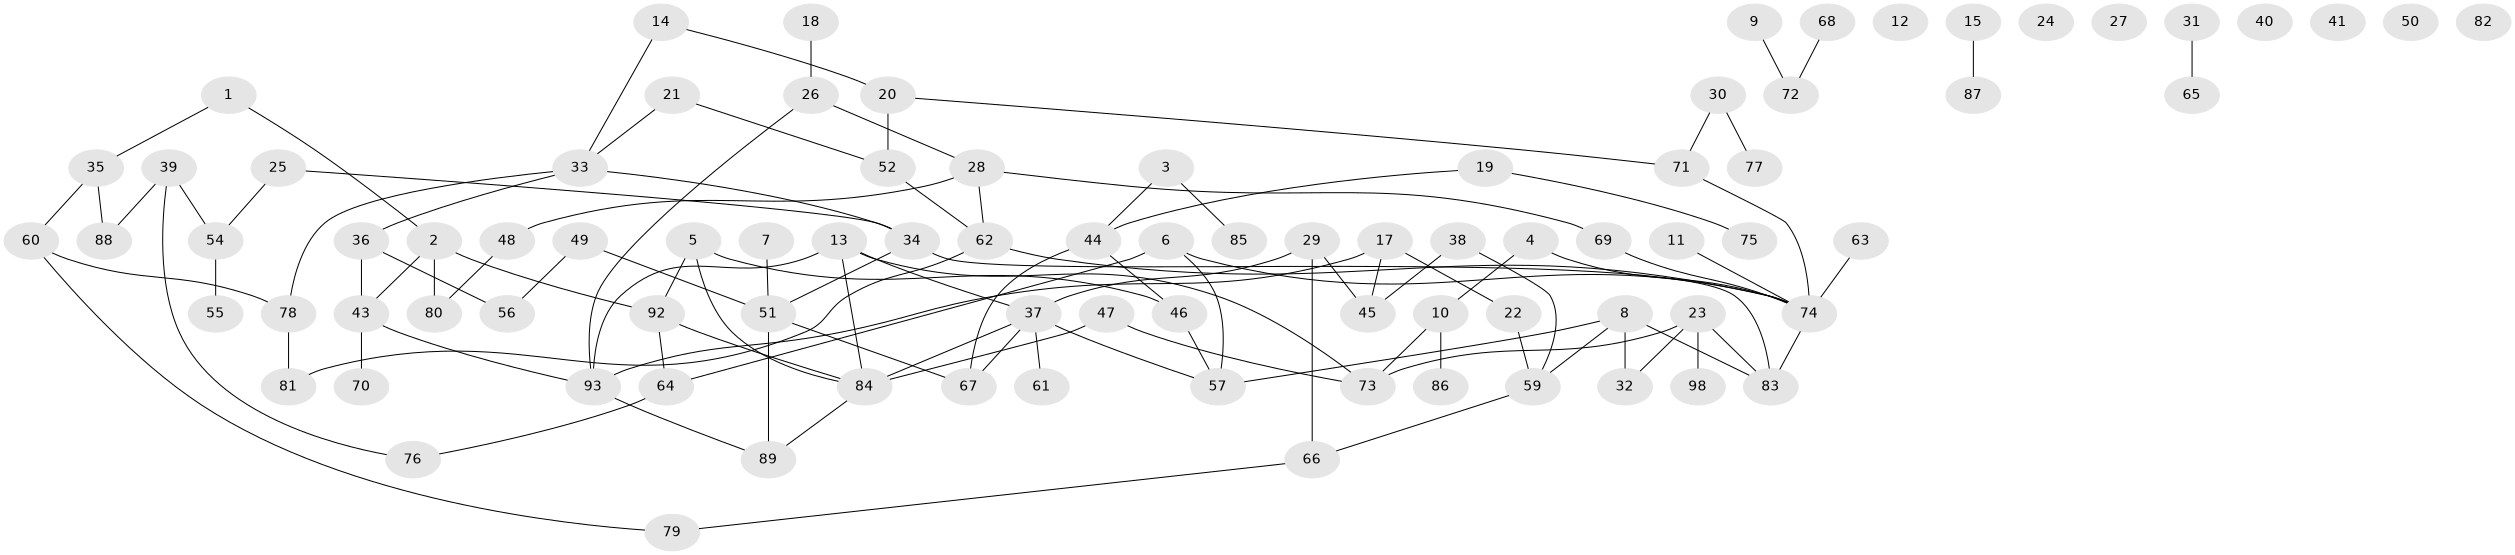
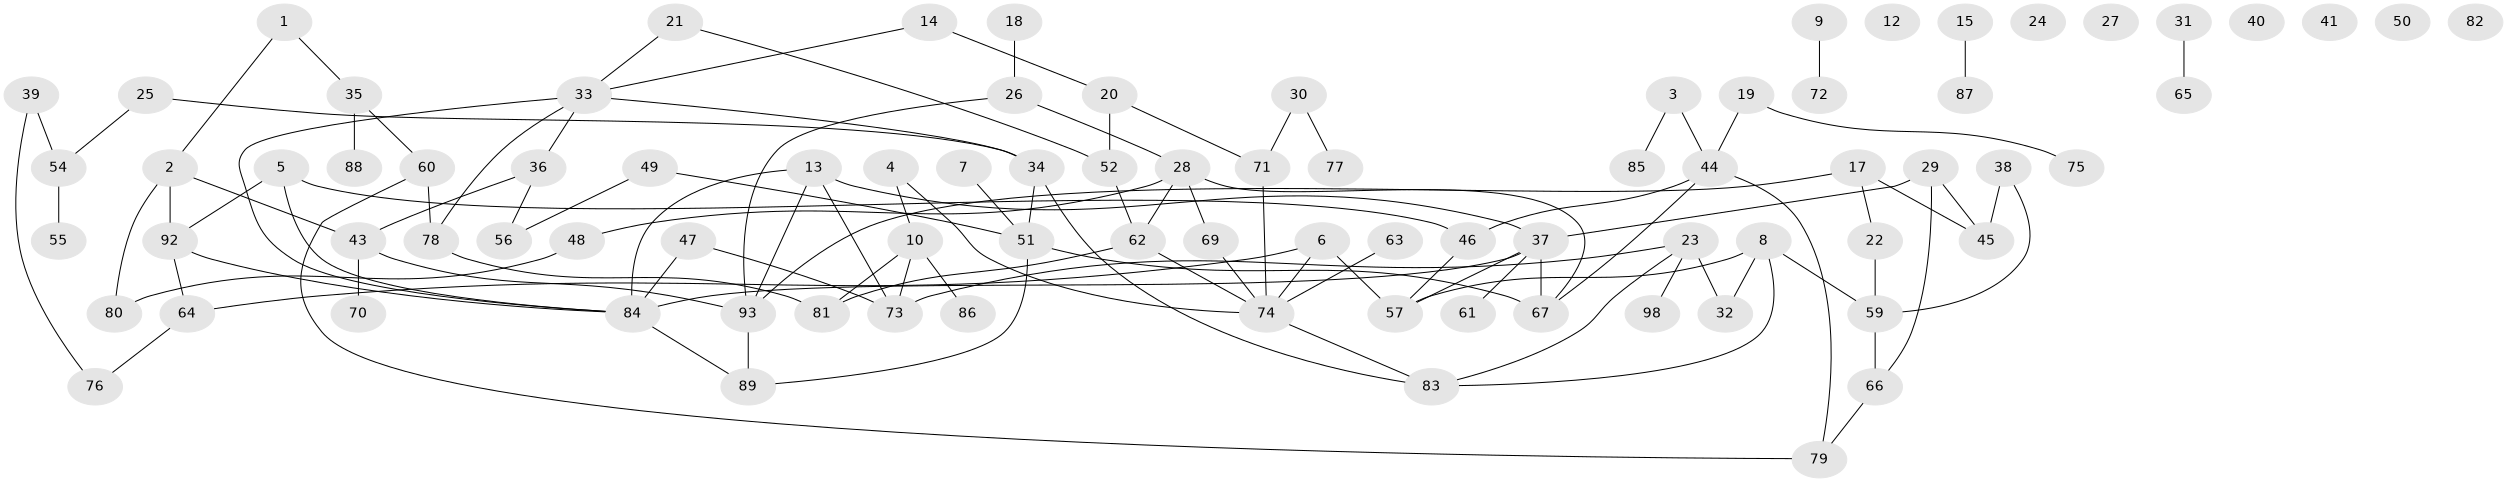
node "68": removed
edge "28" -- "67": added
edge "39" -- "88": removed
edge "33" -- "84": added
node "11": removed
edge "10" -- "81": added
edge "44" -- "79": added
